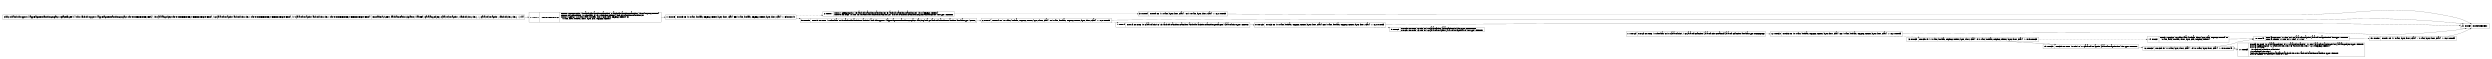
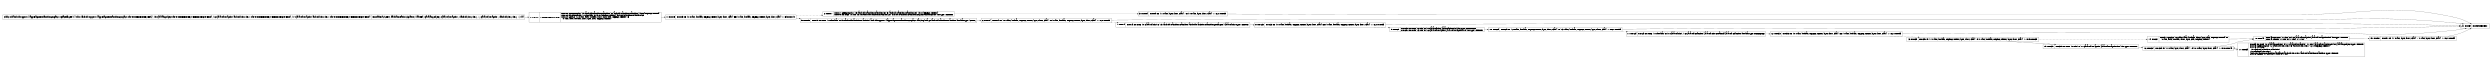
node "0: 0x0000": text "MTH_ENTER_BLOCK" -> "MTH_ENTER_INVOKE"
node "10: 0x002d": added
